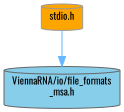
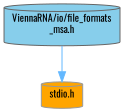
edge "stdio.h" -> "ViennaRNA/io/file_formats _msa.h": reversed
